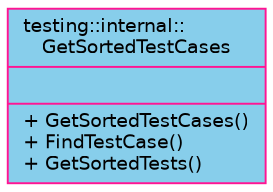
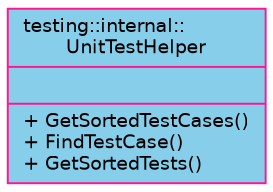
node "testing::internal::": text "GetSortedTestCases" -> "UnitTestHelper"
